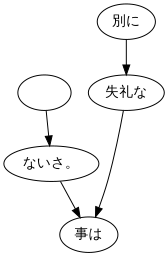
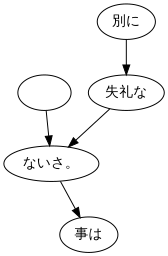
edge "失礼な" -> "事は": now "失礼な" -> "ないさ。"
